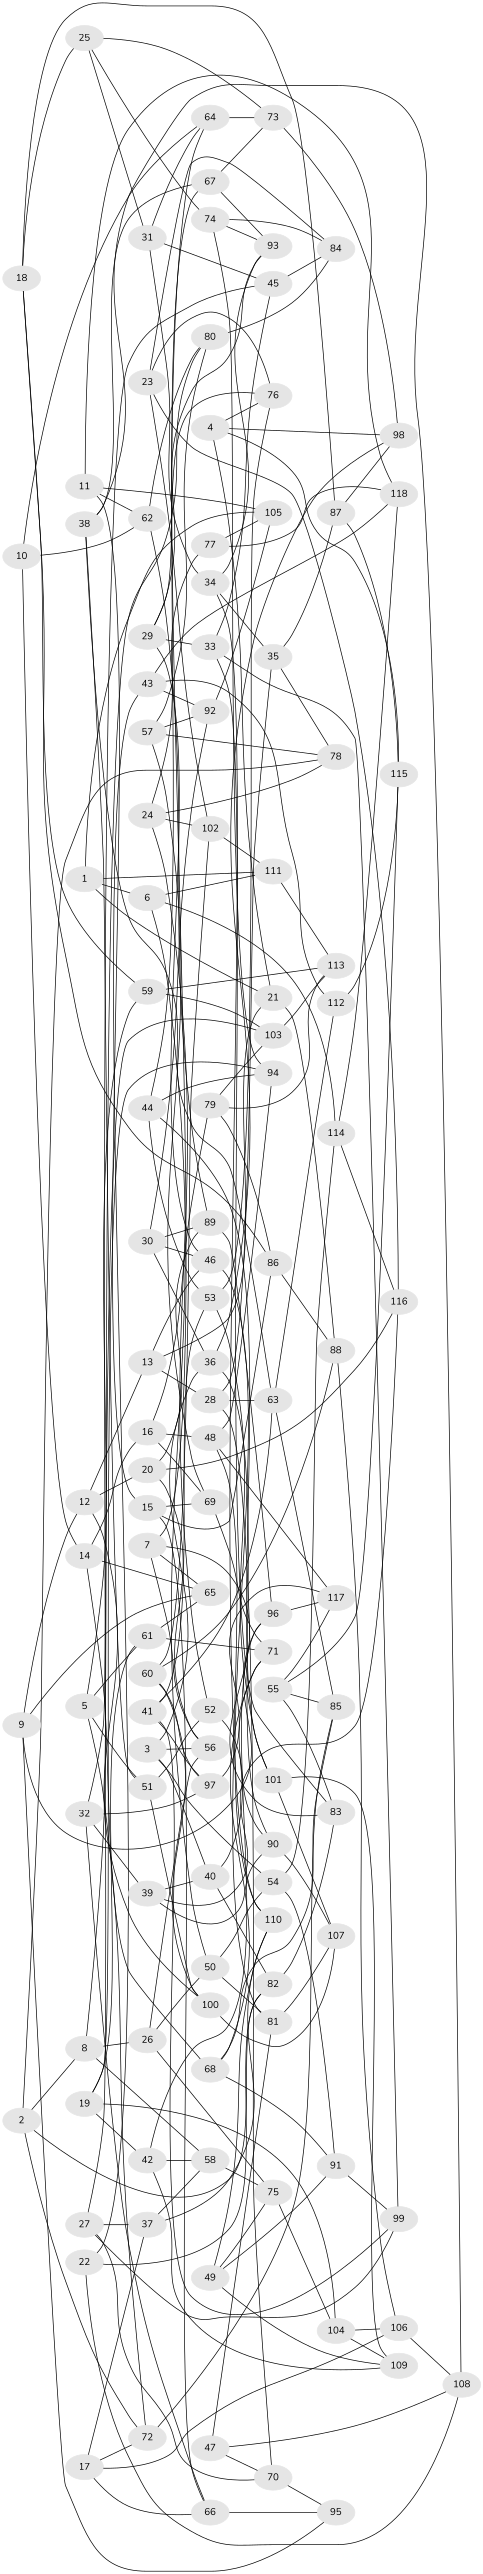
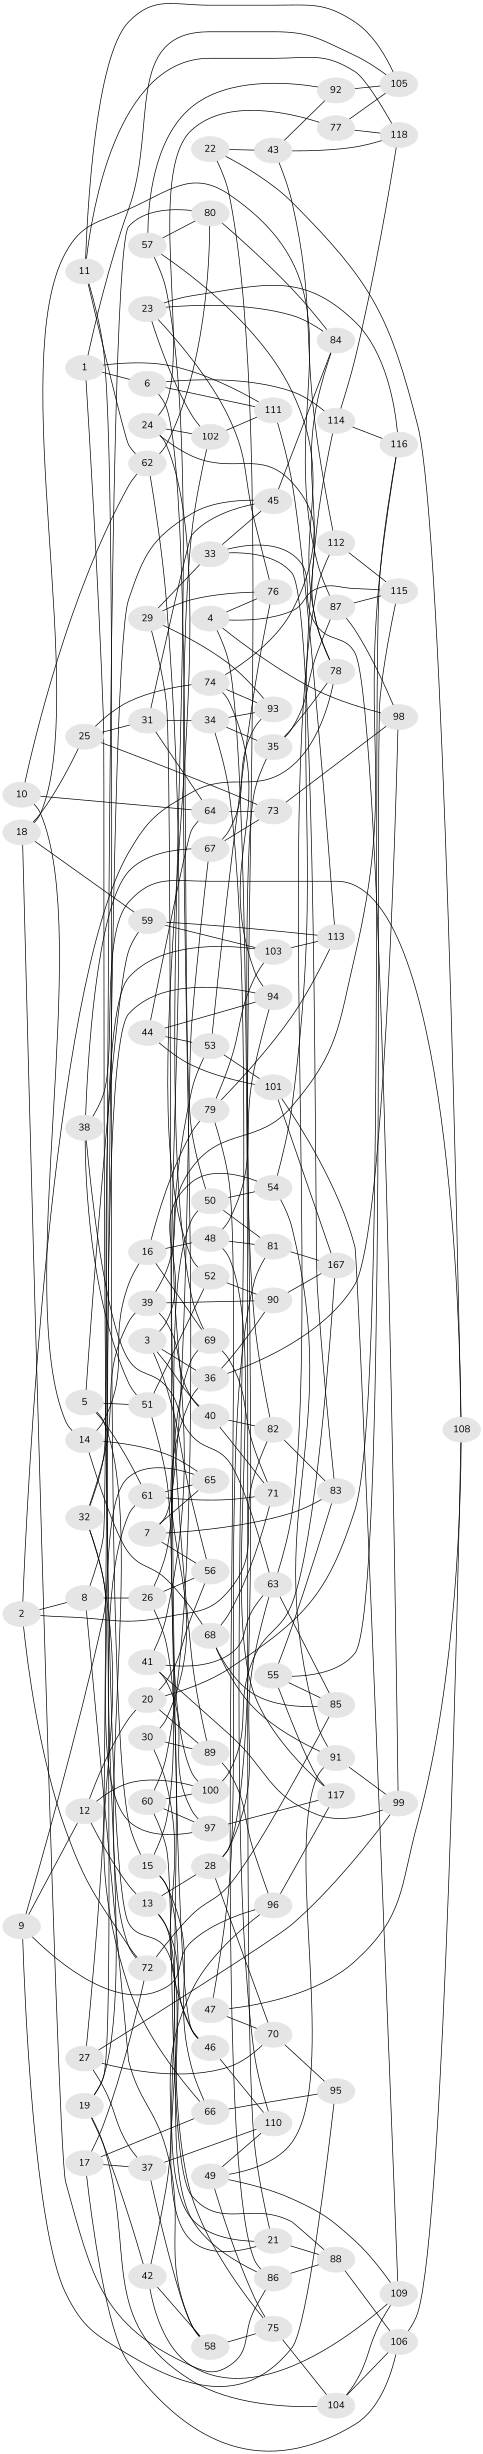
edge "92" -- "30": removed
node "107": label "107" -> "167"
